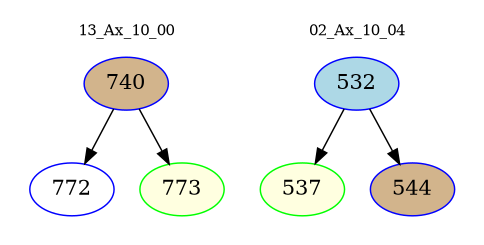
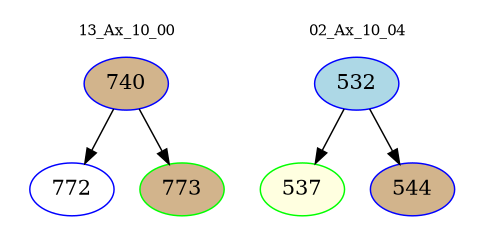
node "773": fillcolor lightyellow -> tan
